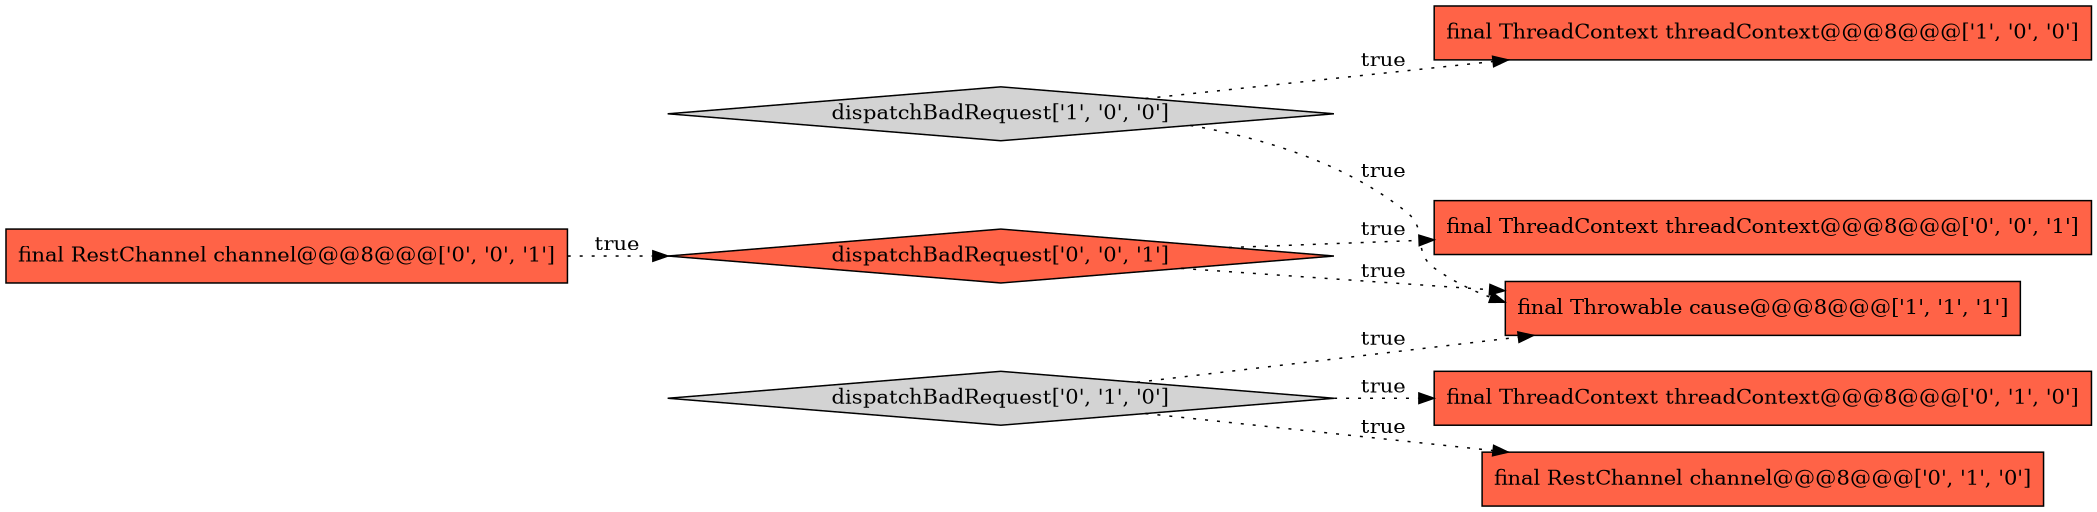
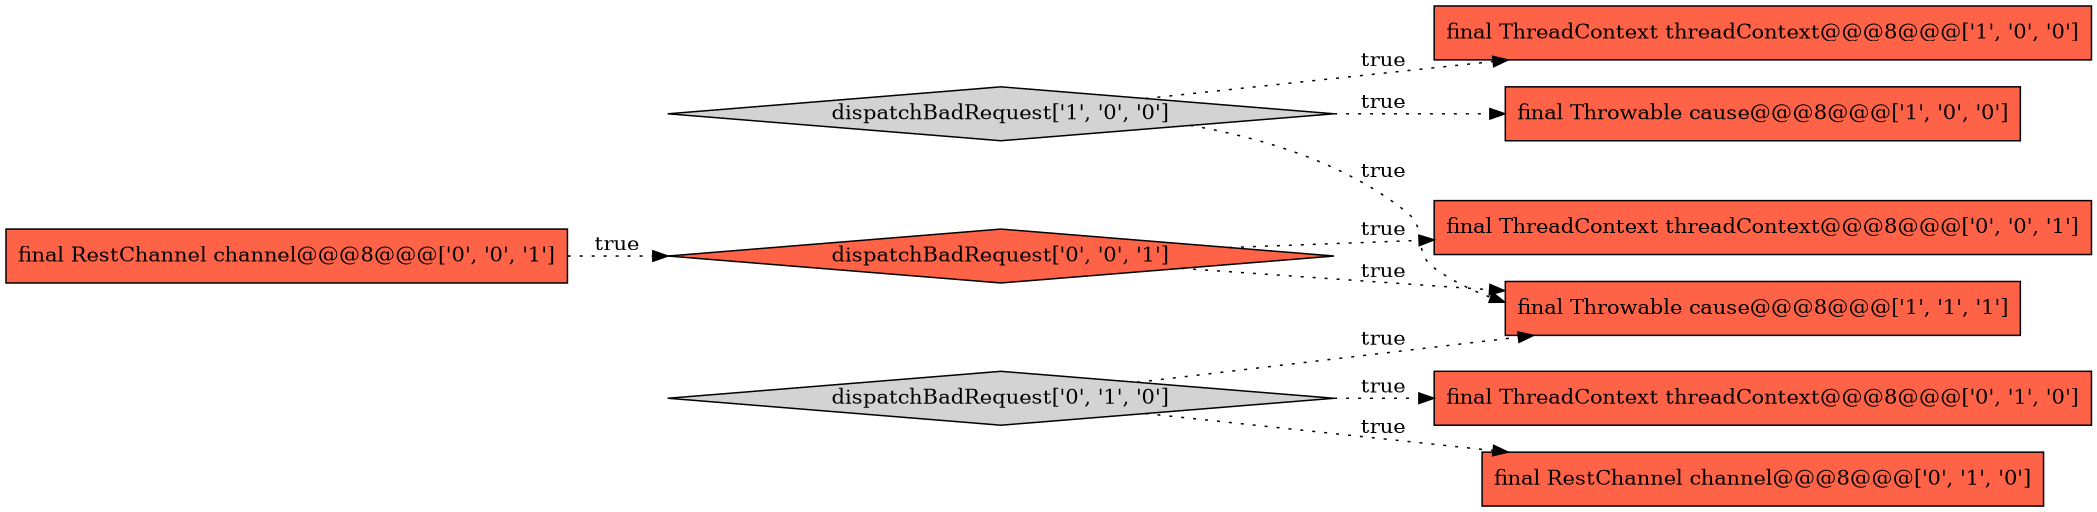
node "final Throwable cause@@@8@@@['1', '0', '0']": added
